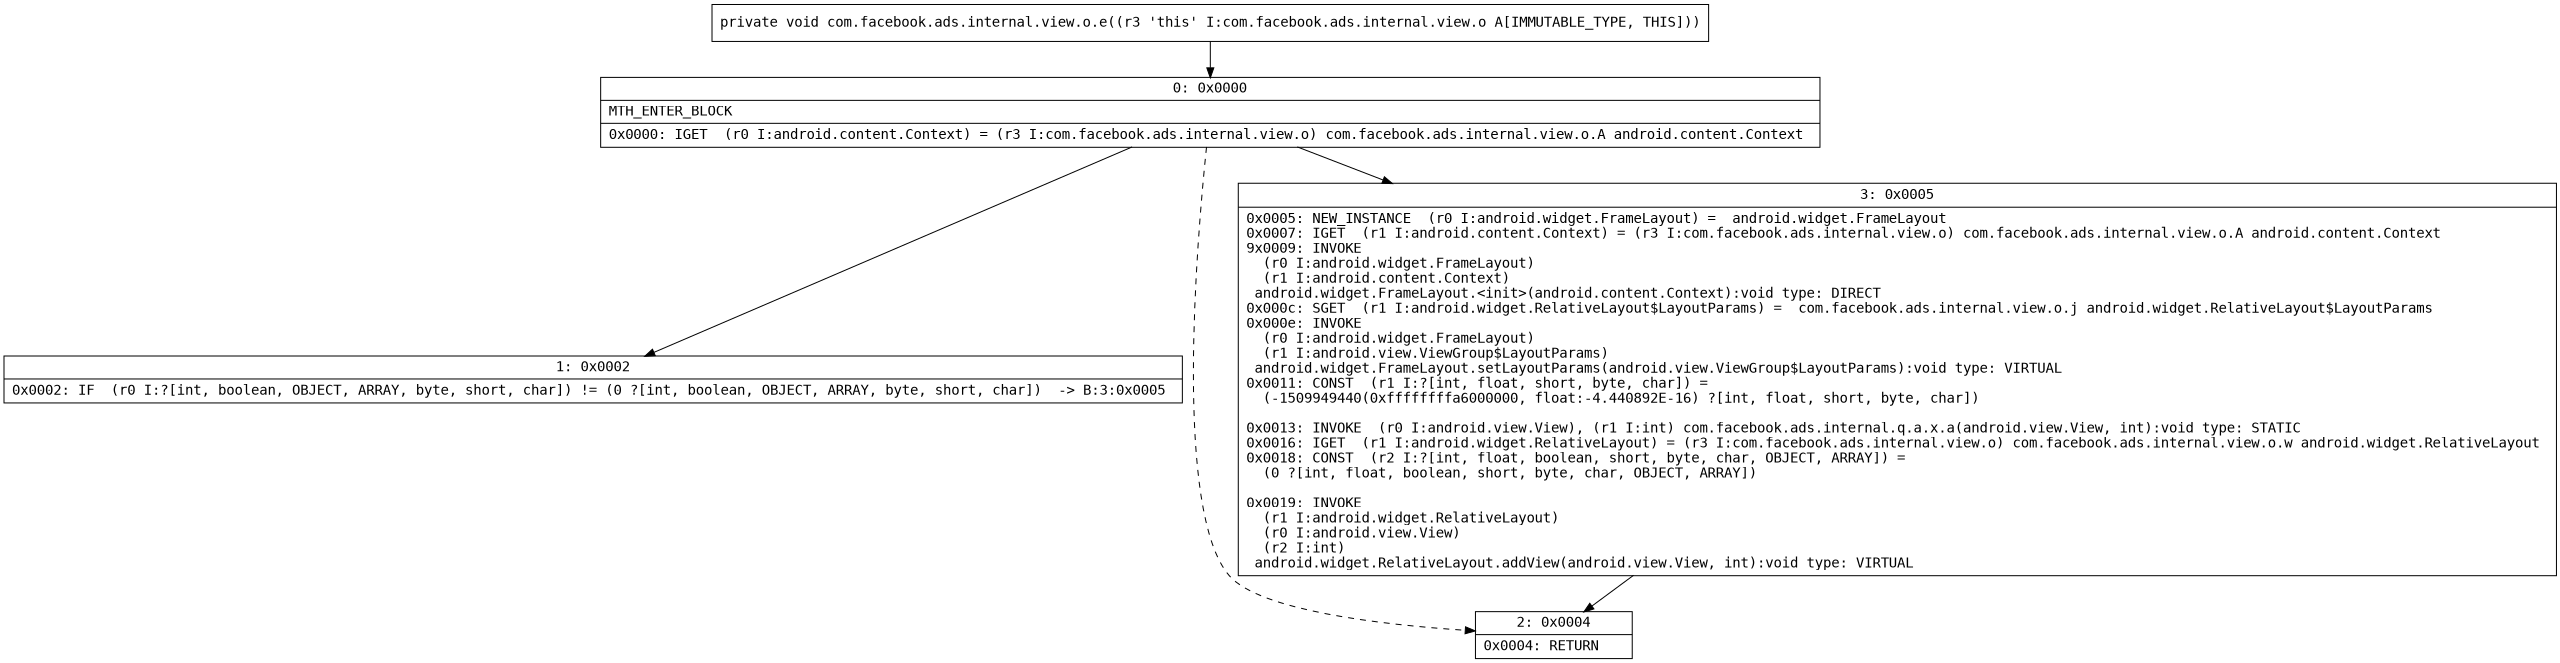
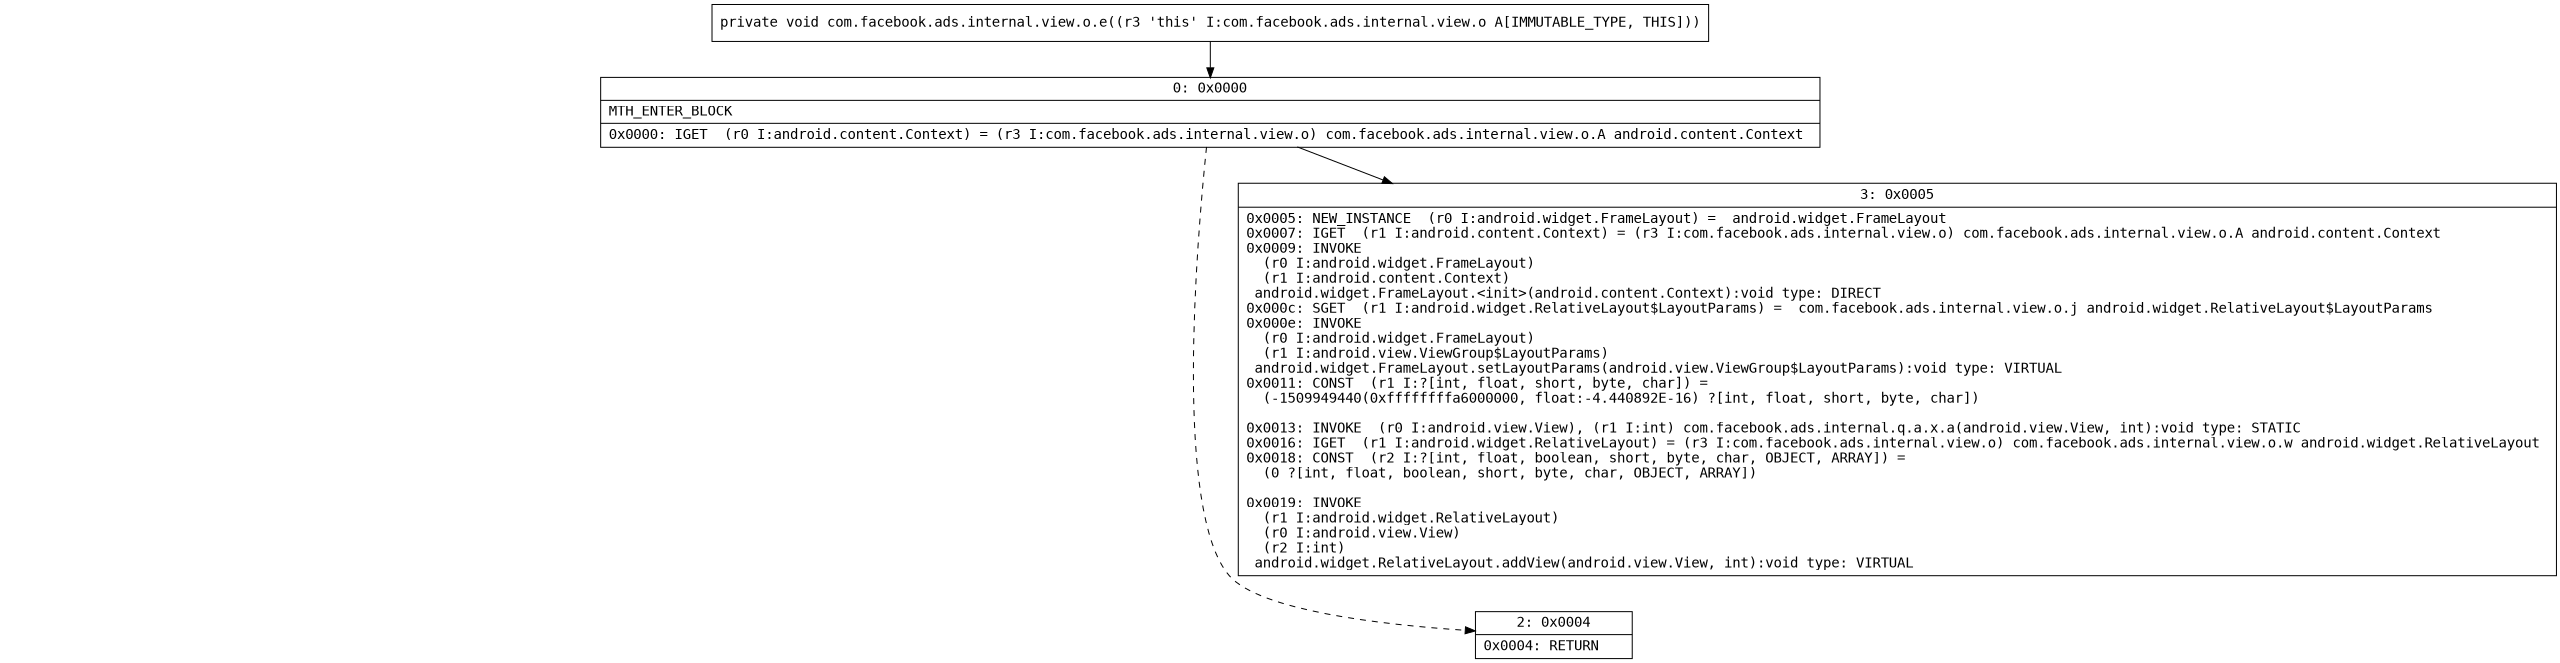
node "3: 0x0005": text "9x0009: INVOKE" -> "0x0009: INVOKE"
node "1: 0x0002": removed
edge "3: 0x0005" -> "2: 0x0004": removed
